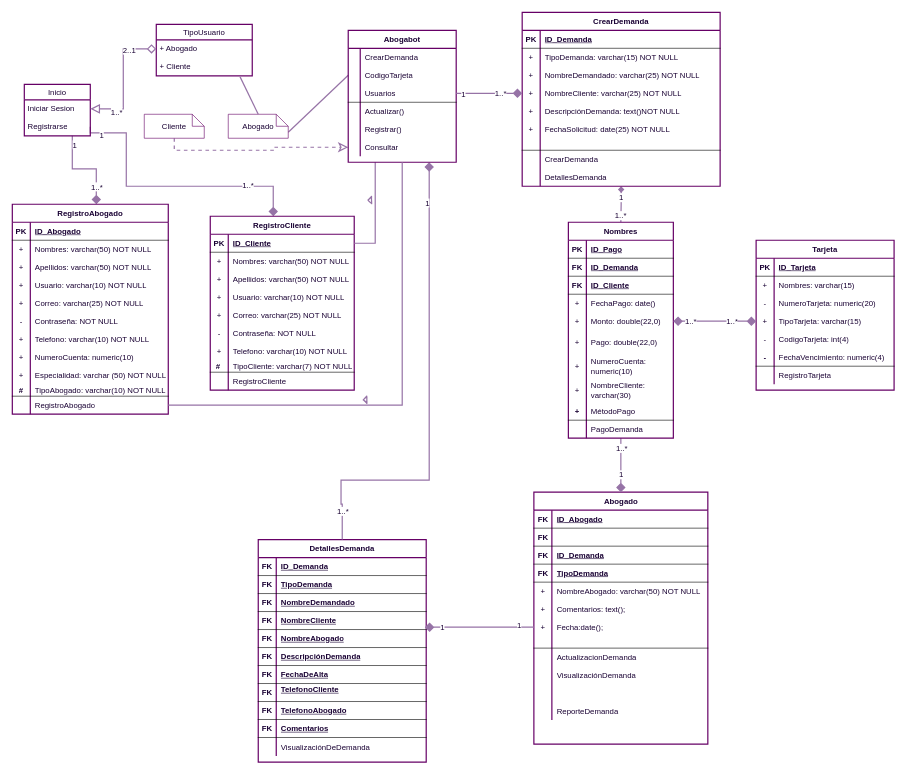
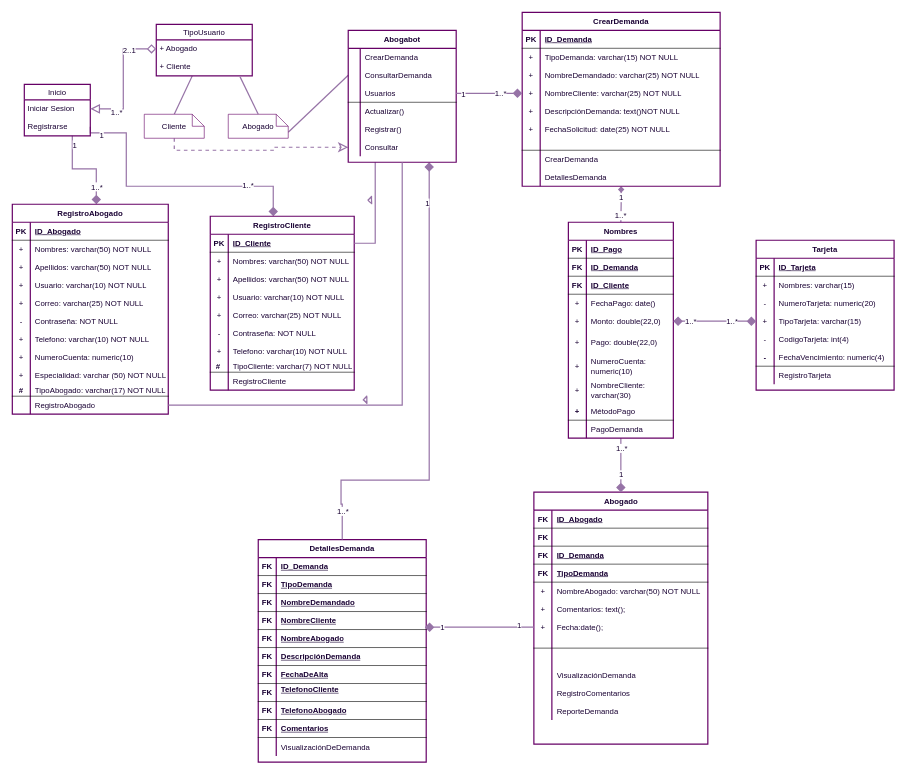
node "CodigoTarjeta": label "CodigoTarjeta" -> "ConsultarDemanda"
edge "TipoUsuario" -- "Cliente": added
node "TipoAbogado: varchar(10) NOT NULL": label "TipoAbogado: varchar(10) NOT NULL" -> "TipoAbogado: varchar(17) NOT NULL"
node "ActualizacionDemanda": removed
node "RegistroComentarios": added
